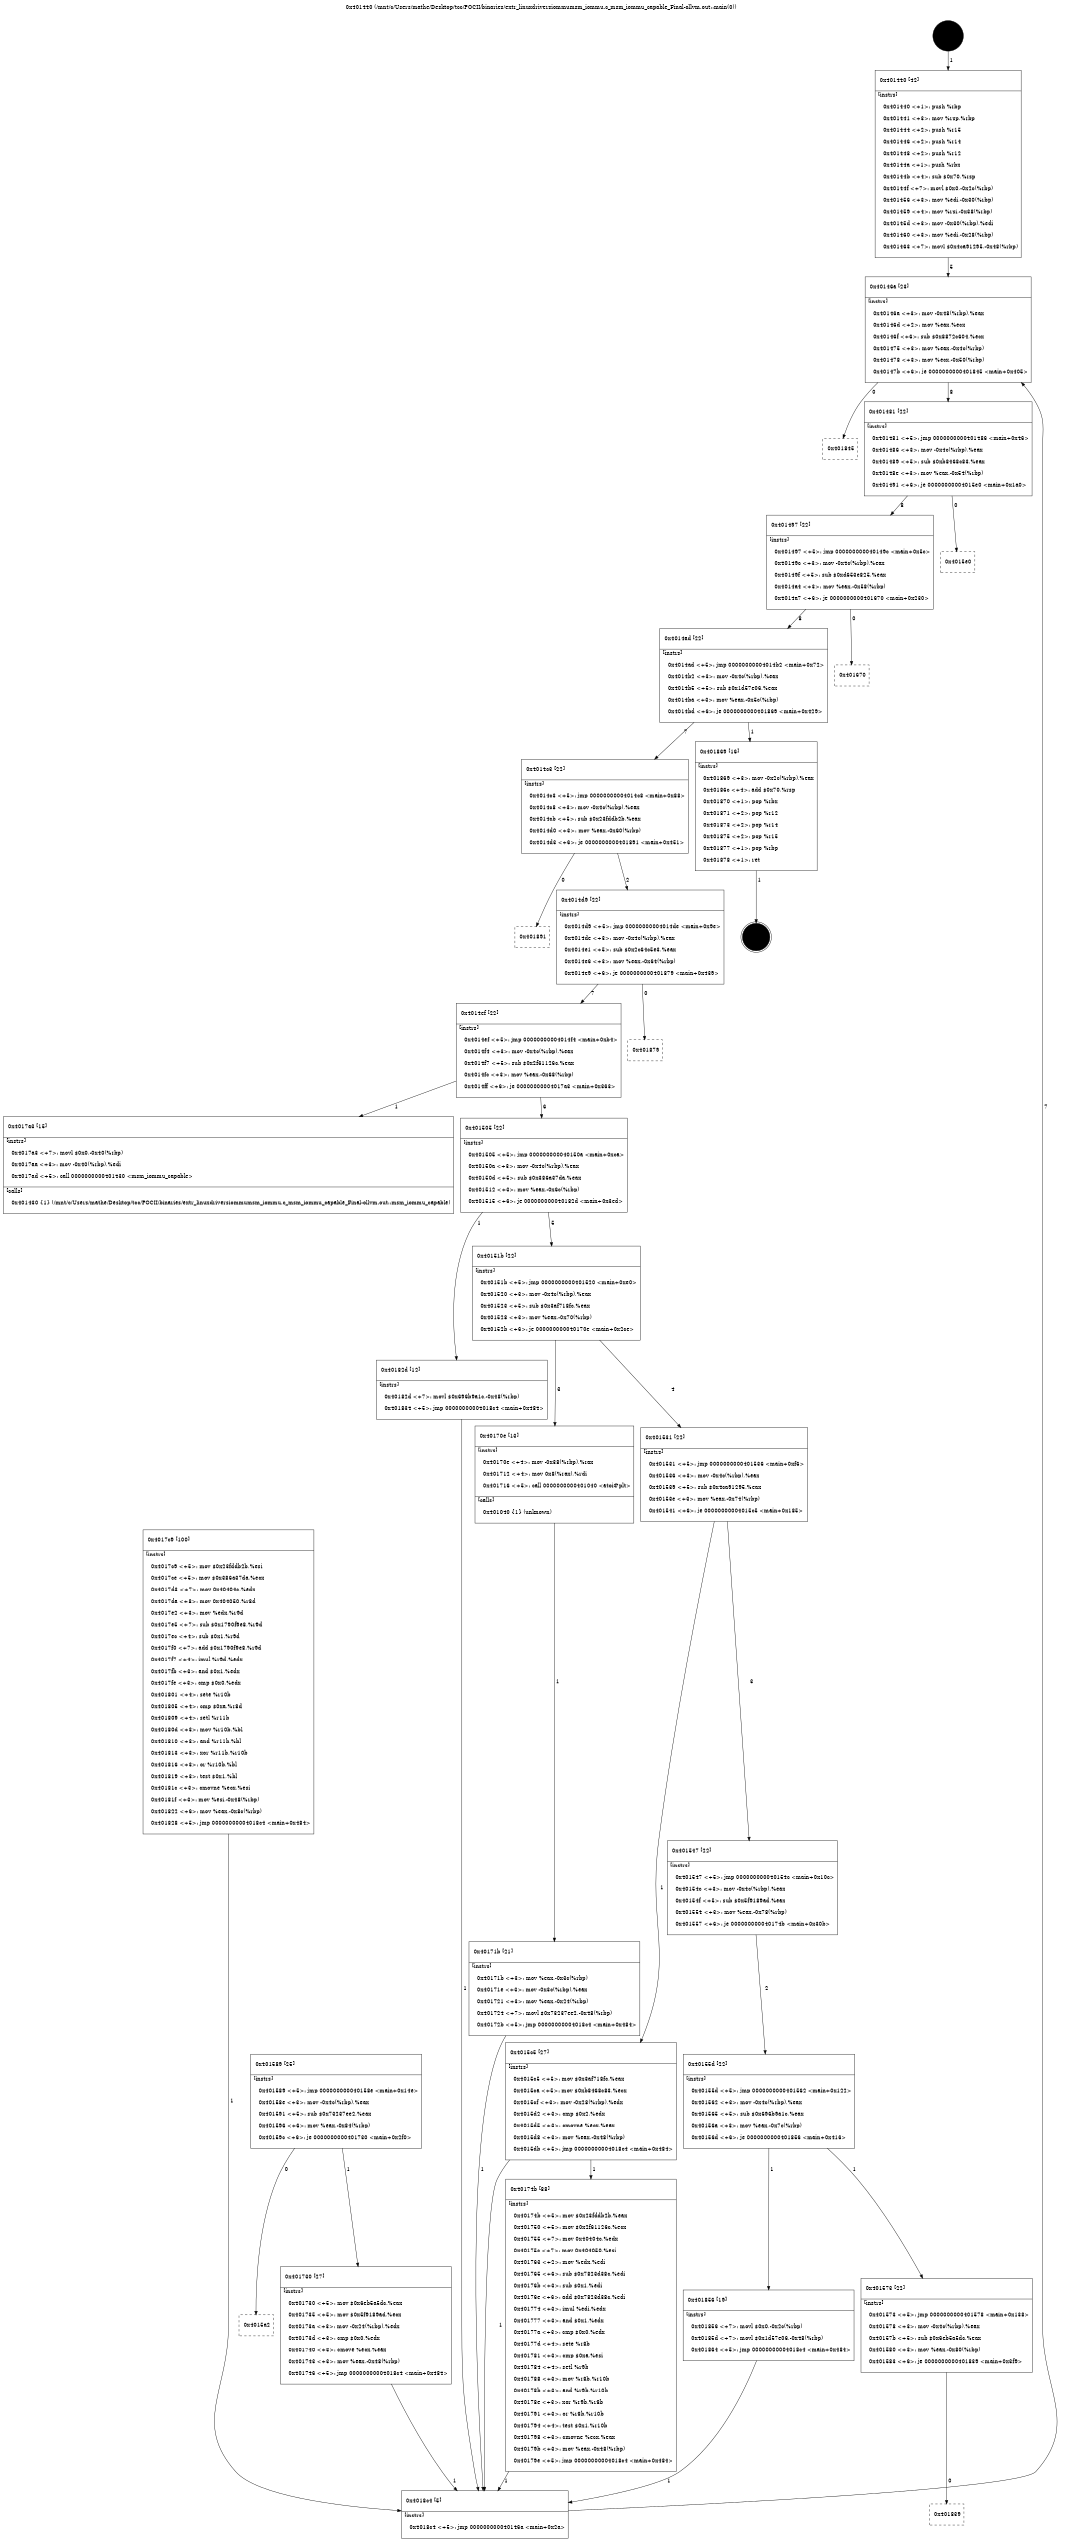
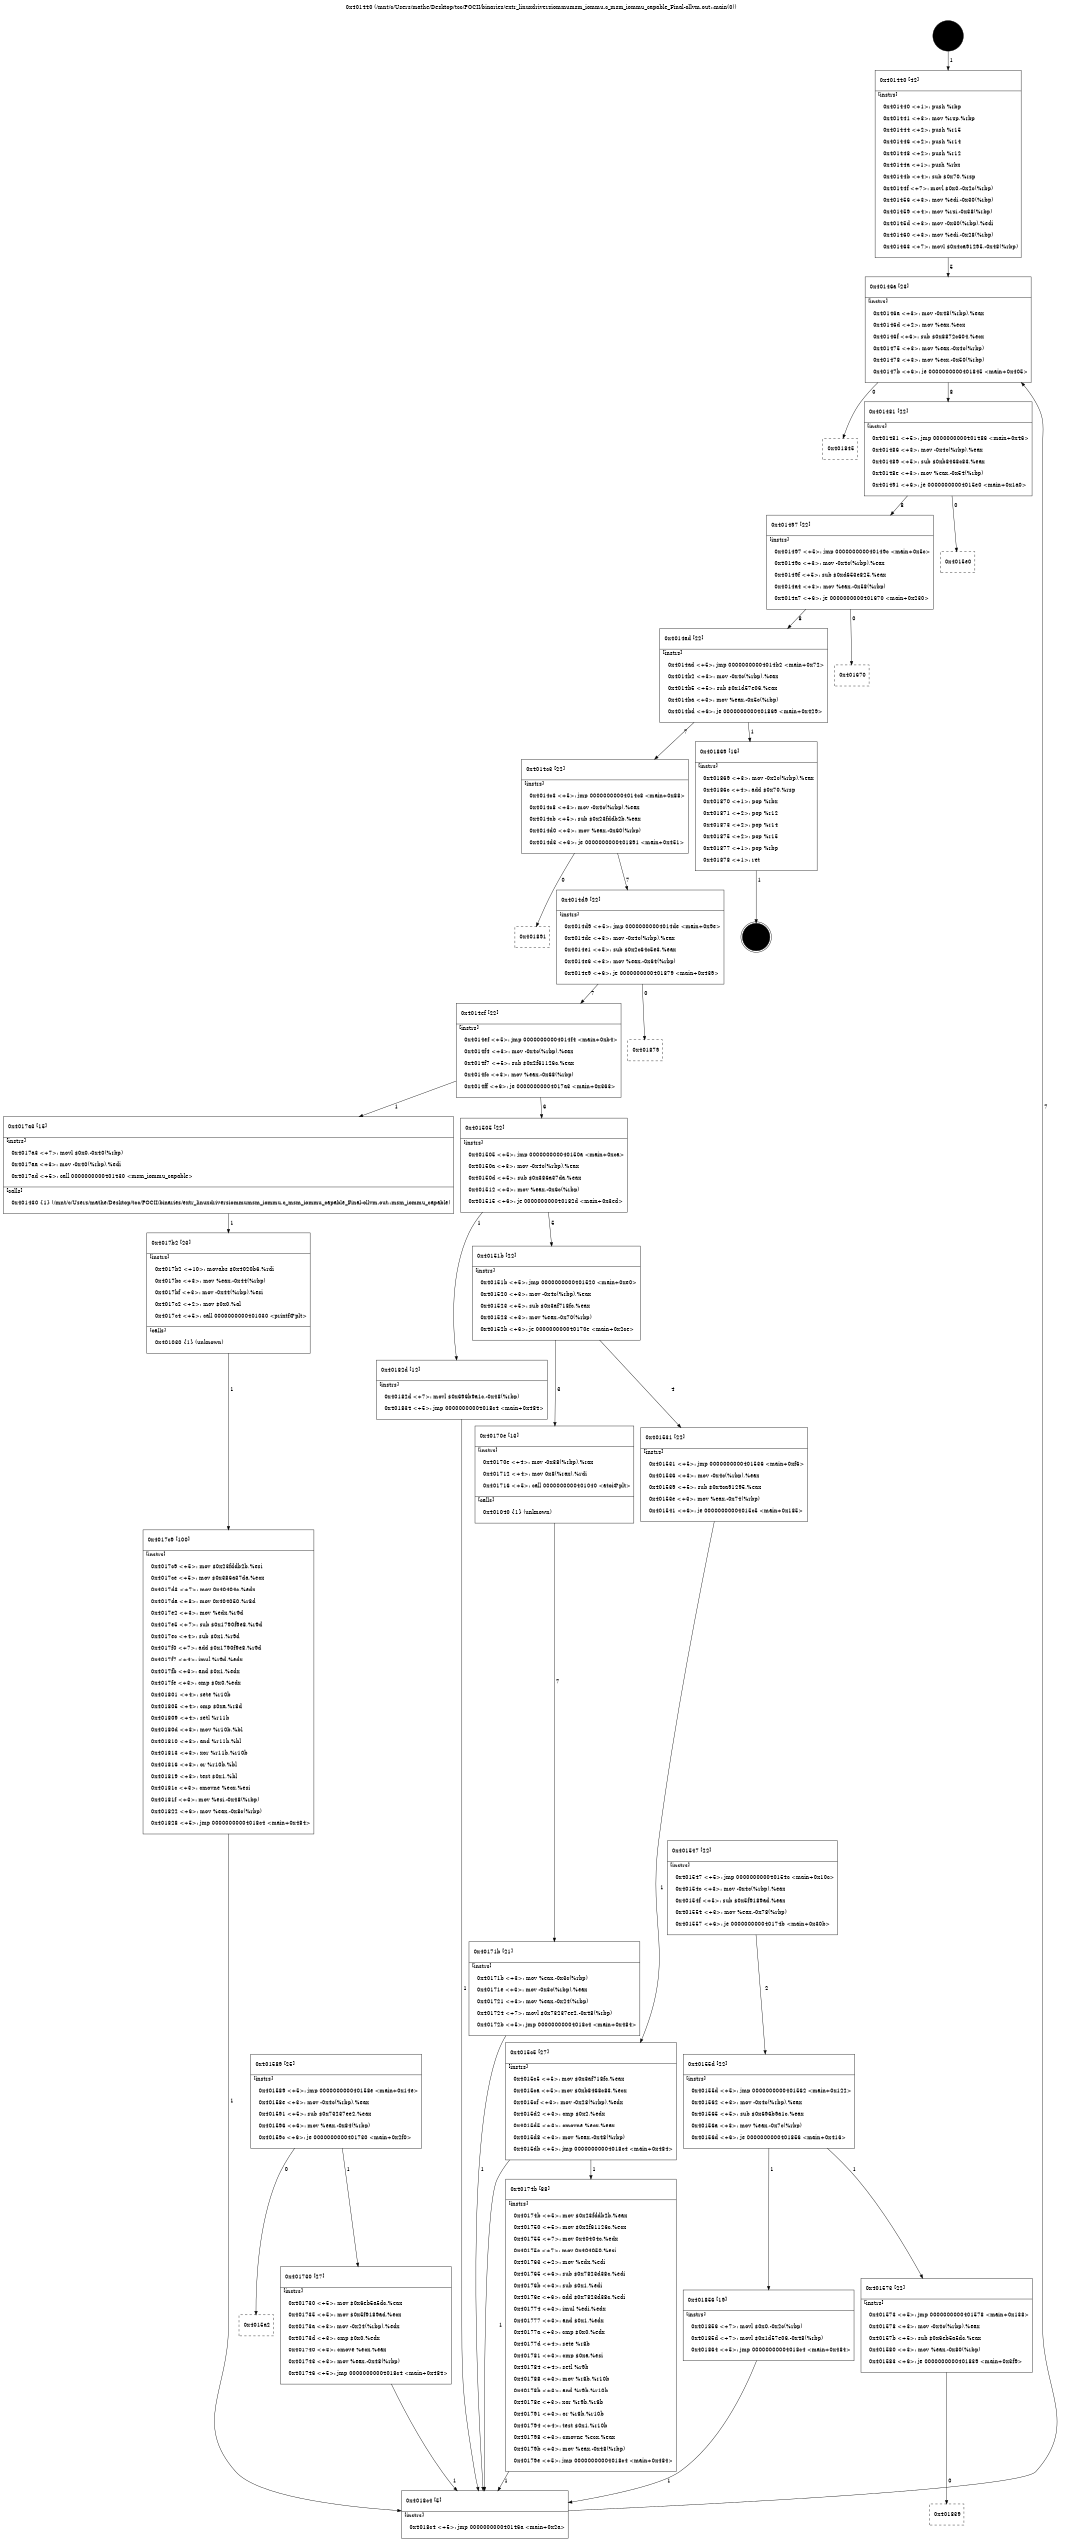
edge "0x4014c3 [22]" -> "0x4014d9 [22]": label " 2" -> " 7"
node "0x4017b2 [23]": added
edge "0x401531 [22]" -> "0x401547 [22]": removed, label "3"
edge "0x40170e [13]" -> "0x40171b [21]": label " 1" -> " 7"
